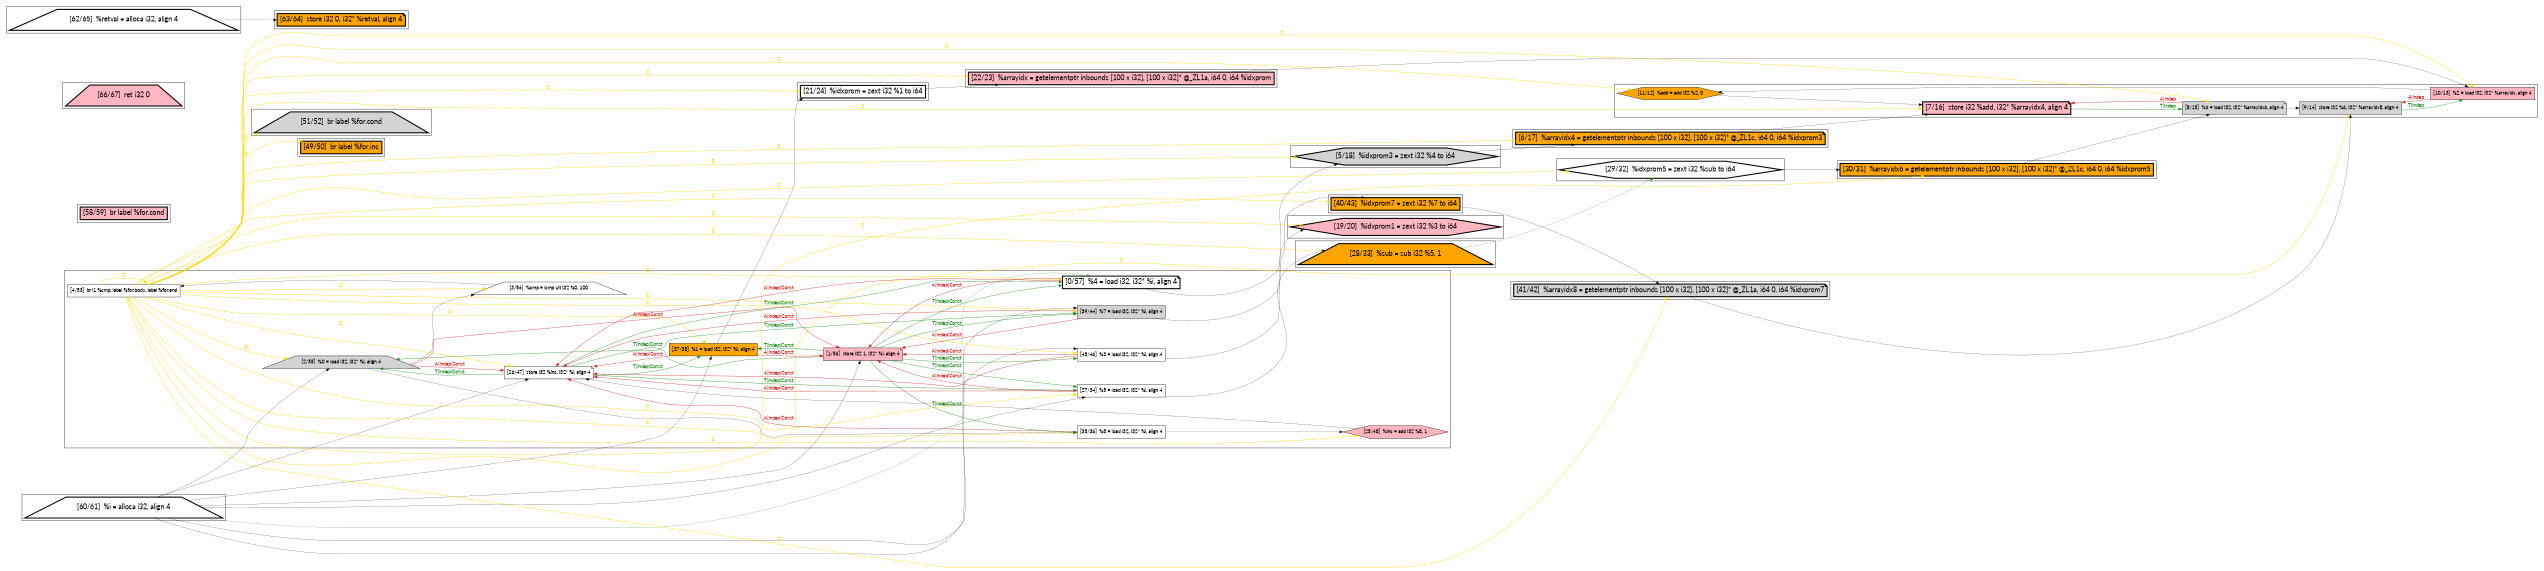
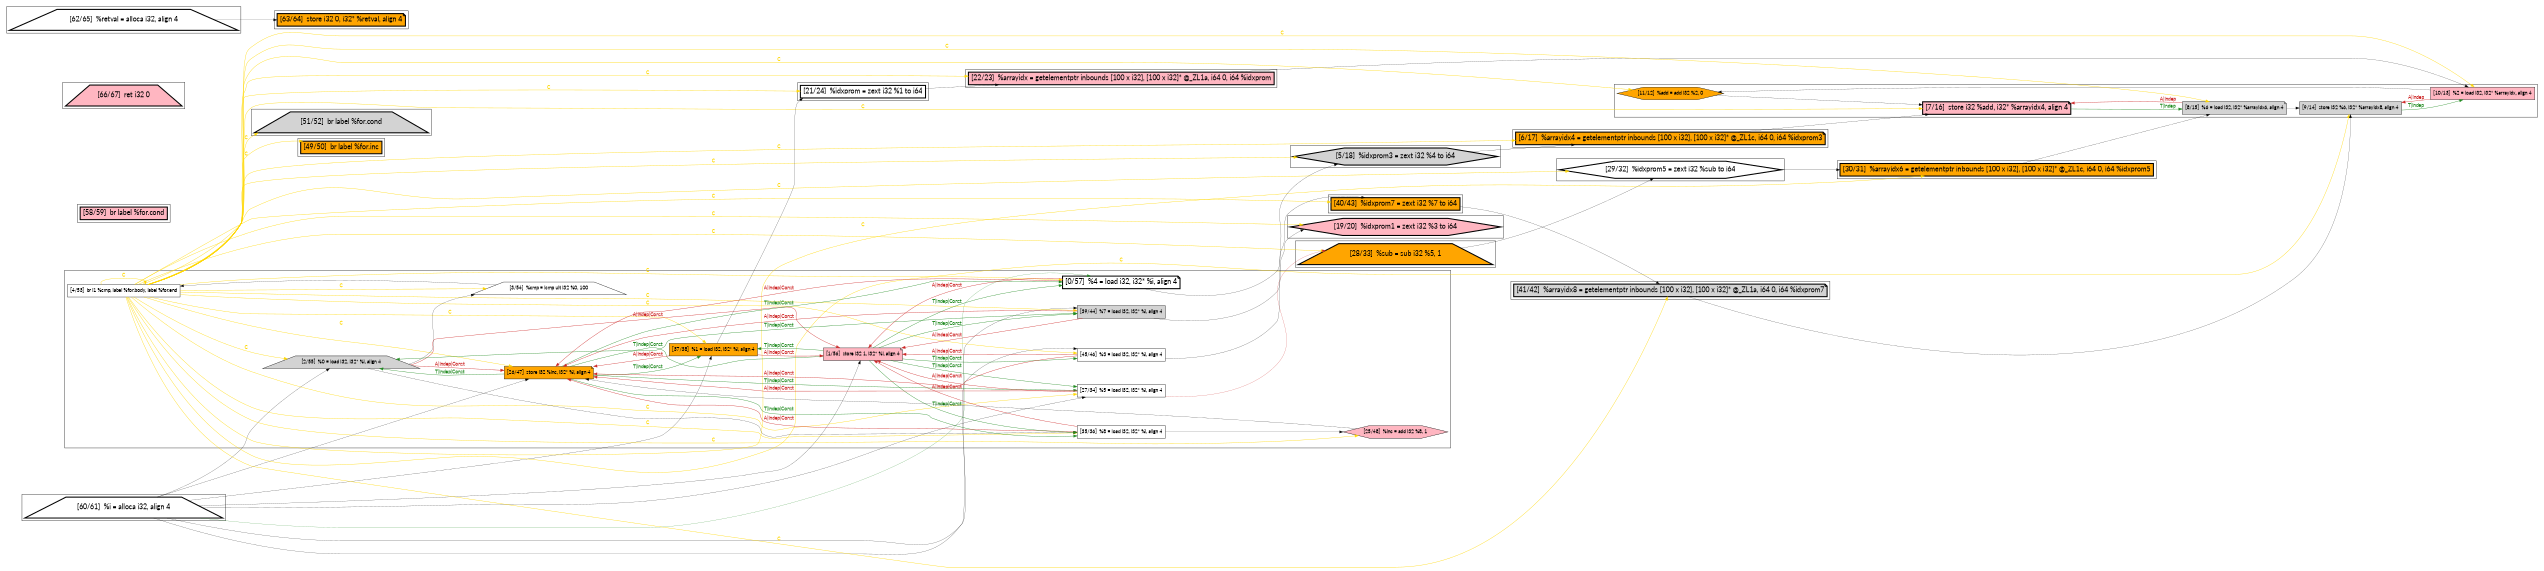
edge "[28/33]  %sub = sub i32 %5, 1" -> "[29/32]  %idxprom5 = zext i32 %sub to i64": color forestgreen -> black
edge "[27/34]  %5 = load i32, i32* %i, align 4" -> "[28/33]  %sub = sub i32 %5, 1": color black -> firebrick3
node "[26/47]  store i32 %inc, i32* %i, align 4": fillcolor white -> orange
edge "[35/36]  %8 = load i32, i32* %i, align 4" -> "[1/56]  store i32 1, i32* %i, align 4": added, label "A|indep|Const"
edge "[26/47]  store i32 %inc, i32* %i, align 4" -> "[35/36]  %8 = load i32, i32* %i, align 4": added, label "T|indep|Const"
